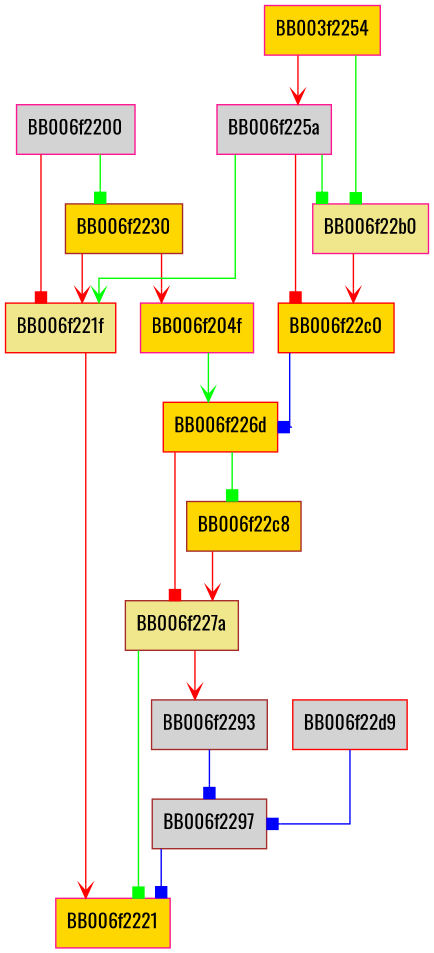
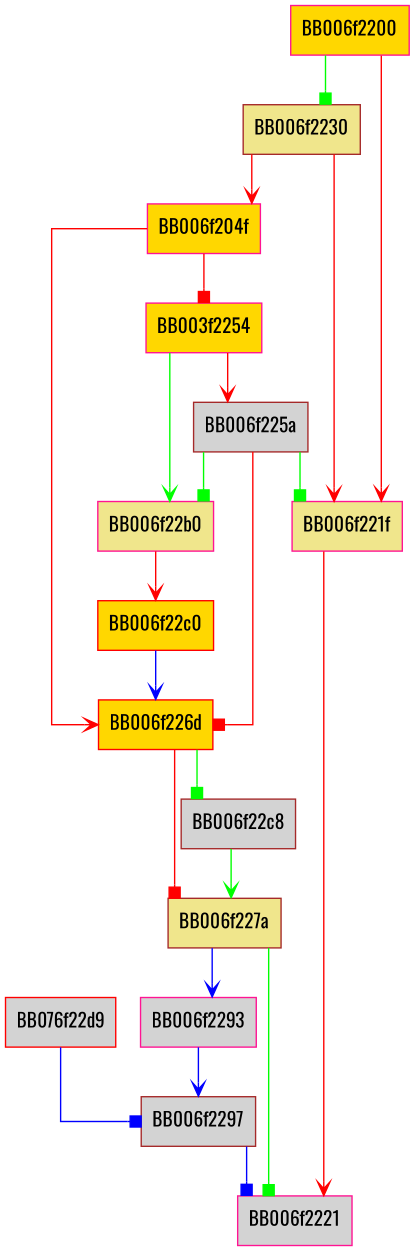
edge "BB003f2254" -> "BB006f22b0": arrowhead box -> vee
node "BB006f2200": fillcolor lightgrey -> gold
node "BB006f225a": color deeppink -> brown
edge "BB006f2200" -> "BB006f221f": arrowhead box -> vee
edge "BB006f225a" -> "BB006f22c0": now "BB006f225a" -> "BB006f226d"
node "BB006f2230": fillcolor gold -> khaki
edge "BB006f204f" -> "BB003f2254": added
edge "BB006f225a" -> "BB006f221f": arrowhead vee -> box
node "BB006f221f": color red -> deeppink
edge "BB006f204f" -> "BB006f226d": color green -> red
edge "BB006f22c0" -> "BB006f226d": arrowhead box -> vee
node "BB006f22c8": fillcolor gold -> lightgrey
edge "BB006f22c8" -> "BB006f227a": color red -> green
edge "BB006f227a" -> "BB006f2293": color red -> blue
node "BB006f2293": color brown -> deeppink
node "BB006f22d9": label "BB006f22d9" -> "BB076f22d9"
edge "BB006f2293" -> "BB006f2297": arrowhead box -> vee
node "BB006f2221": fillcolor gold -> lightgrey
